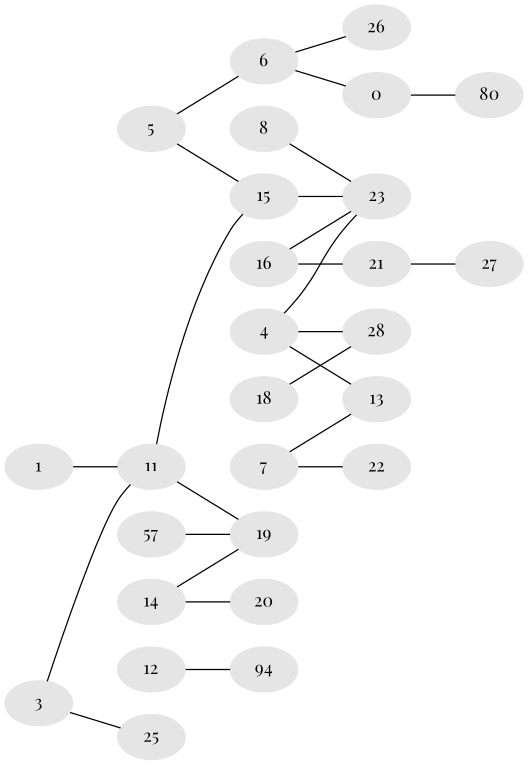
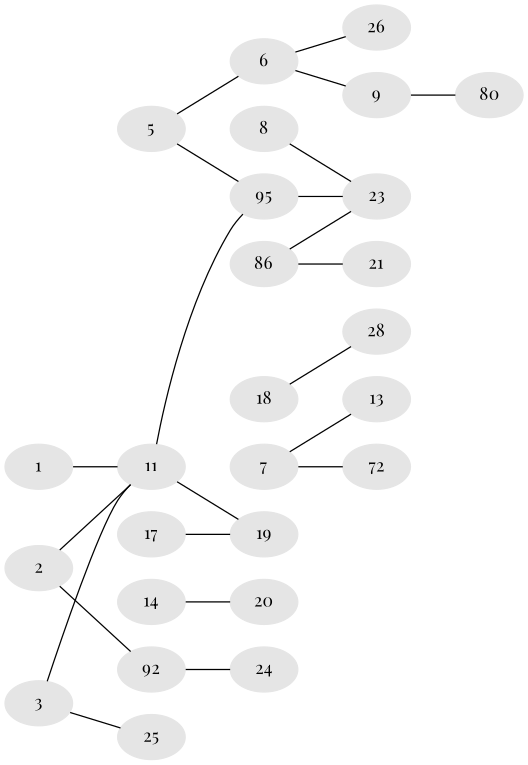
node "0": label "0" -> "9"
node "15": label "15" -> "95"
node "16": label "16" -> "86"
node "27": removed
node "4": removed
node "22": label "22" -> "72"
node "57": label "57" -> "17"
node "2": added
edge "19" -- "14": removed
node "12": label "12" -> "92"
node "94": label "94" -> "24"
